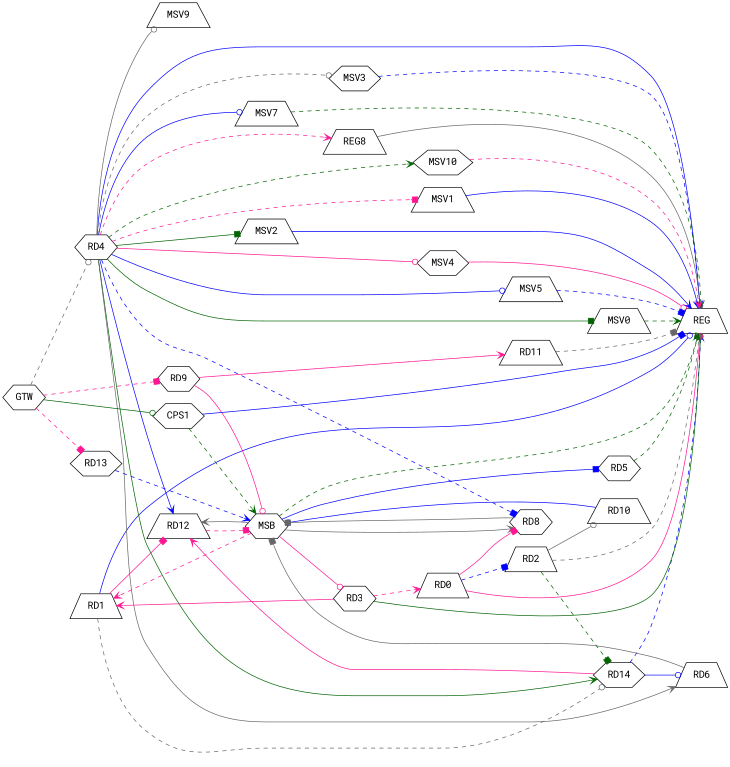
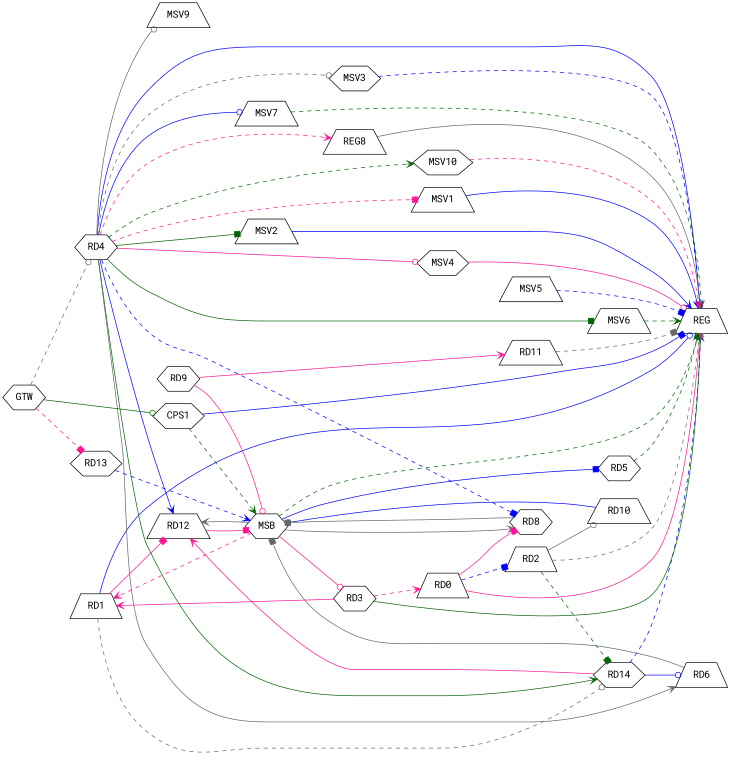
edge "RD4" -> "MSV5": removed
node "MSV0": label "MSV0" -> "MSV6"
edge "GTW" -> "RD9": removed
edge "RD12" -> "MSB": style dashed -> solid
